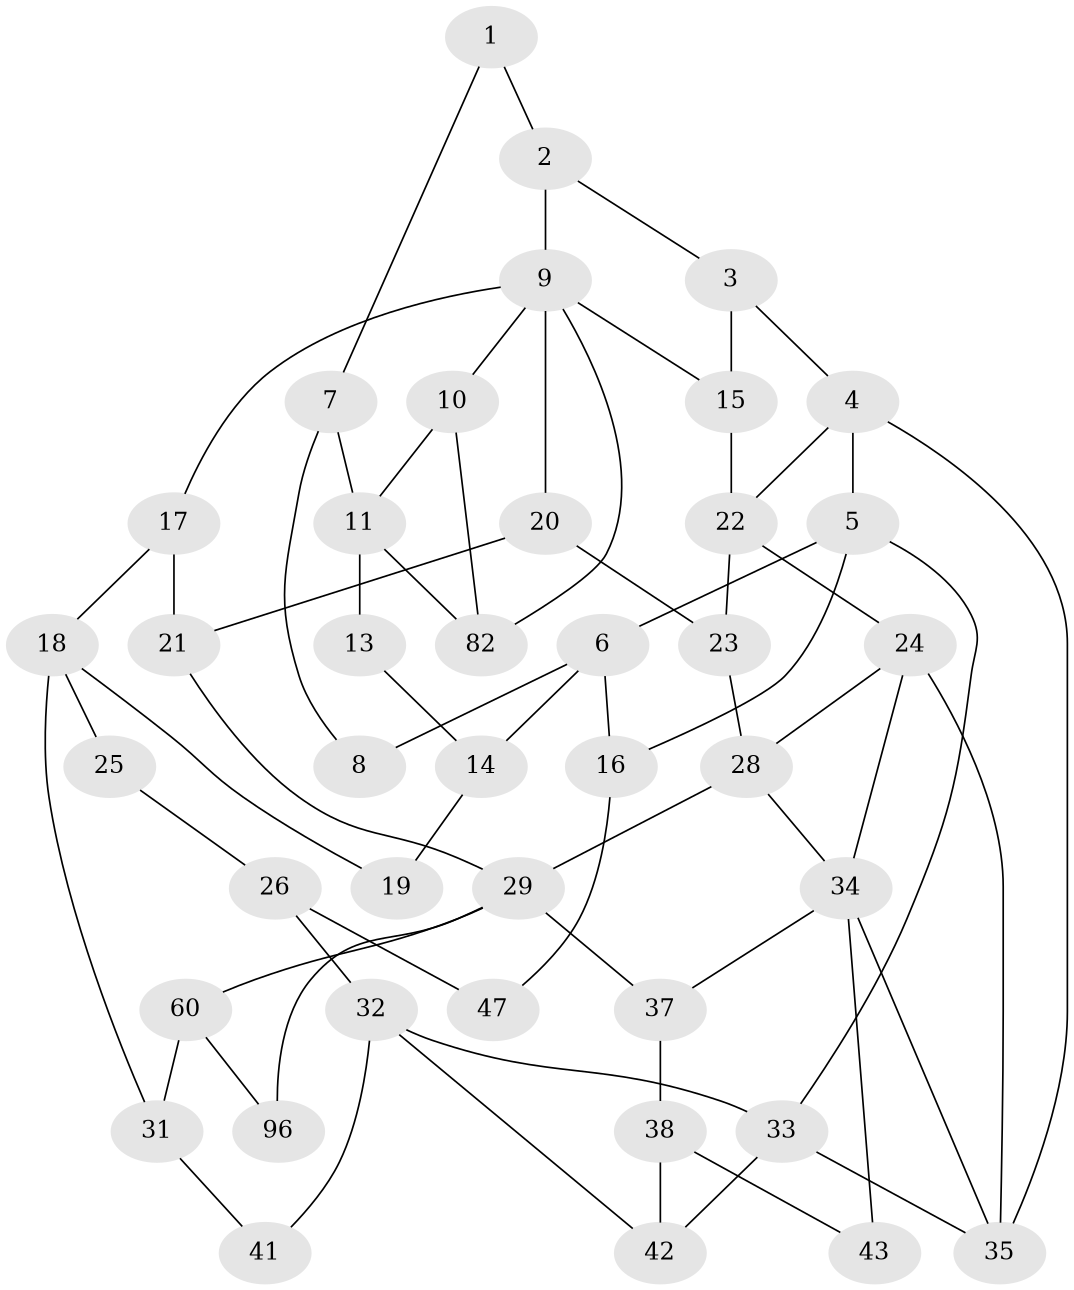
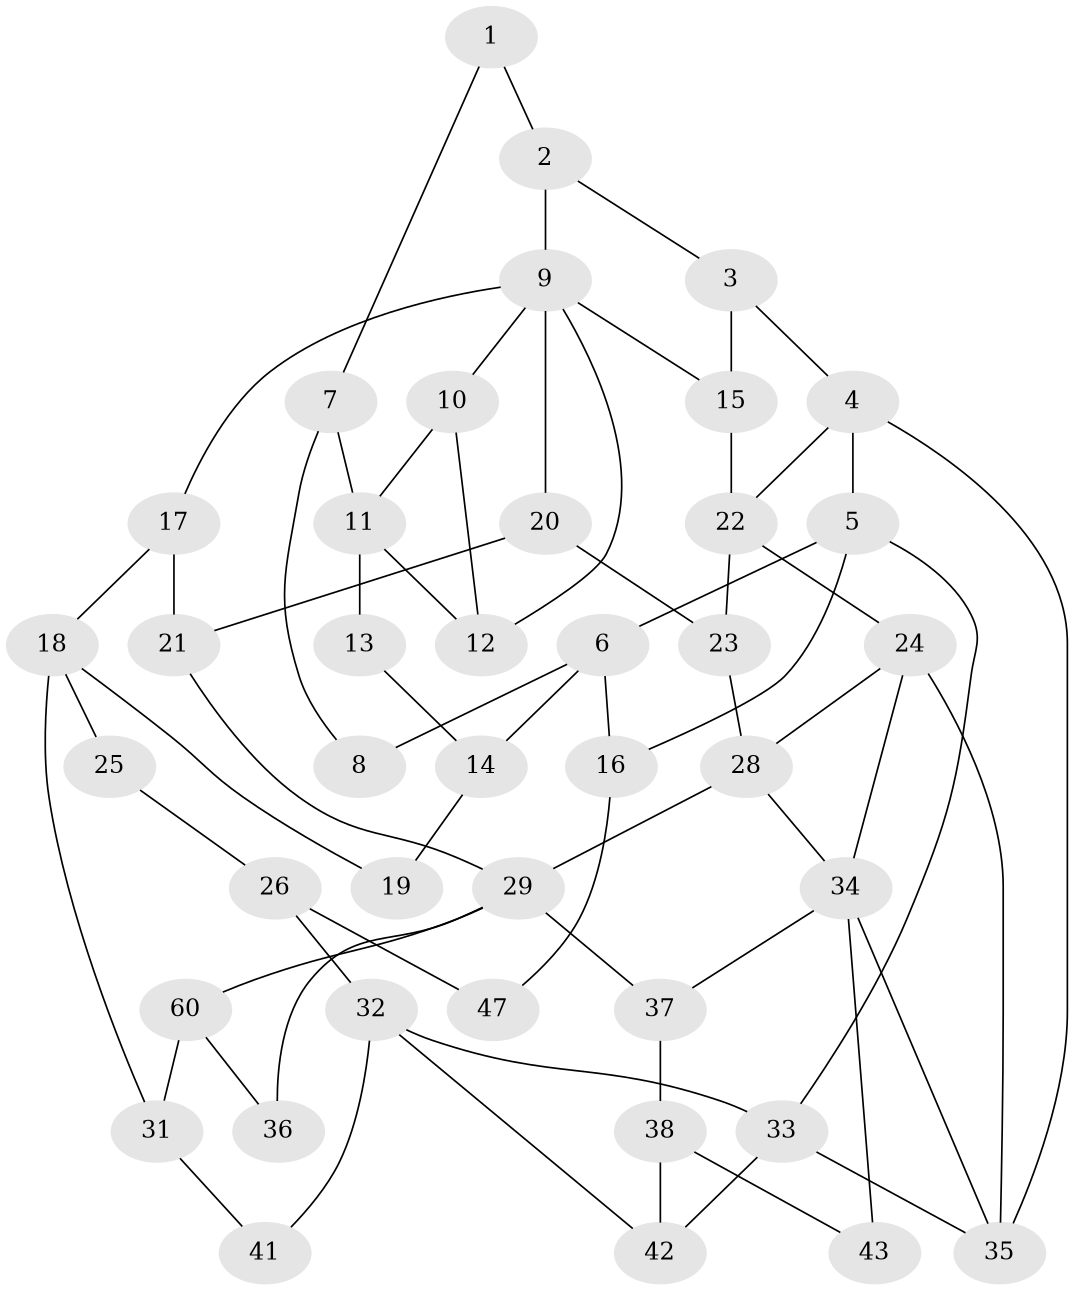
node "82": label "82" -> "12"
node "96": label "96" -> "36"
